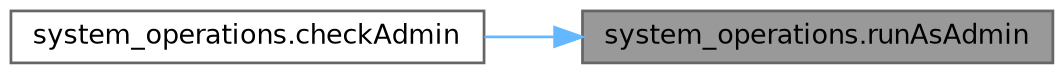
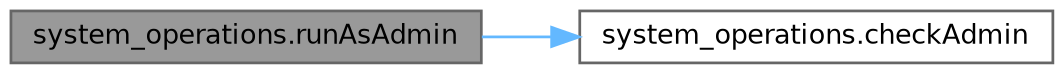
edge "system_operations.checkAdmin" -> "system_operations.runAsAdmin": reversed
